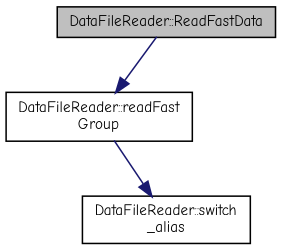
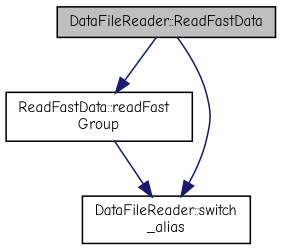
edge "DataFileReader::ReadFastData" -> "DataFileReader::switch _alias": added
node "DataFileReader::readFast Group": label "DataFileReader::readFast Group" -> "ReadFastData::readFast Group"
